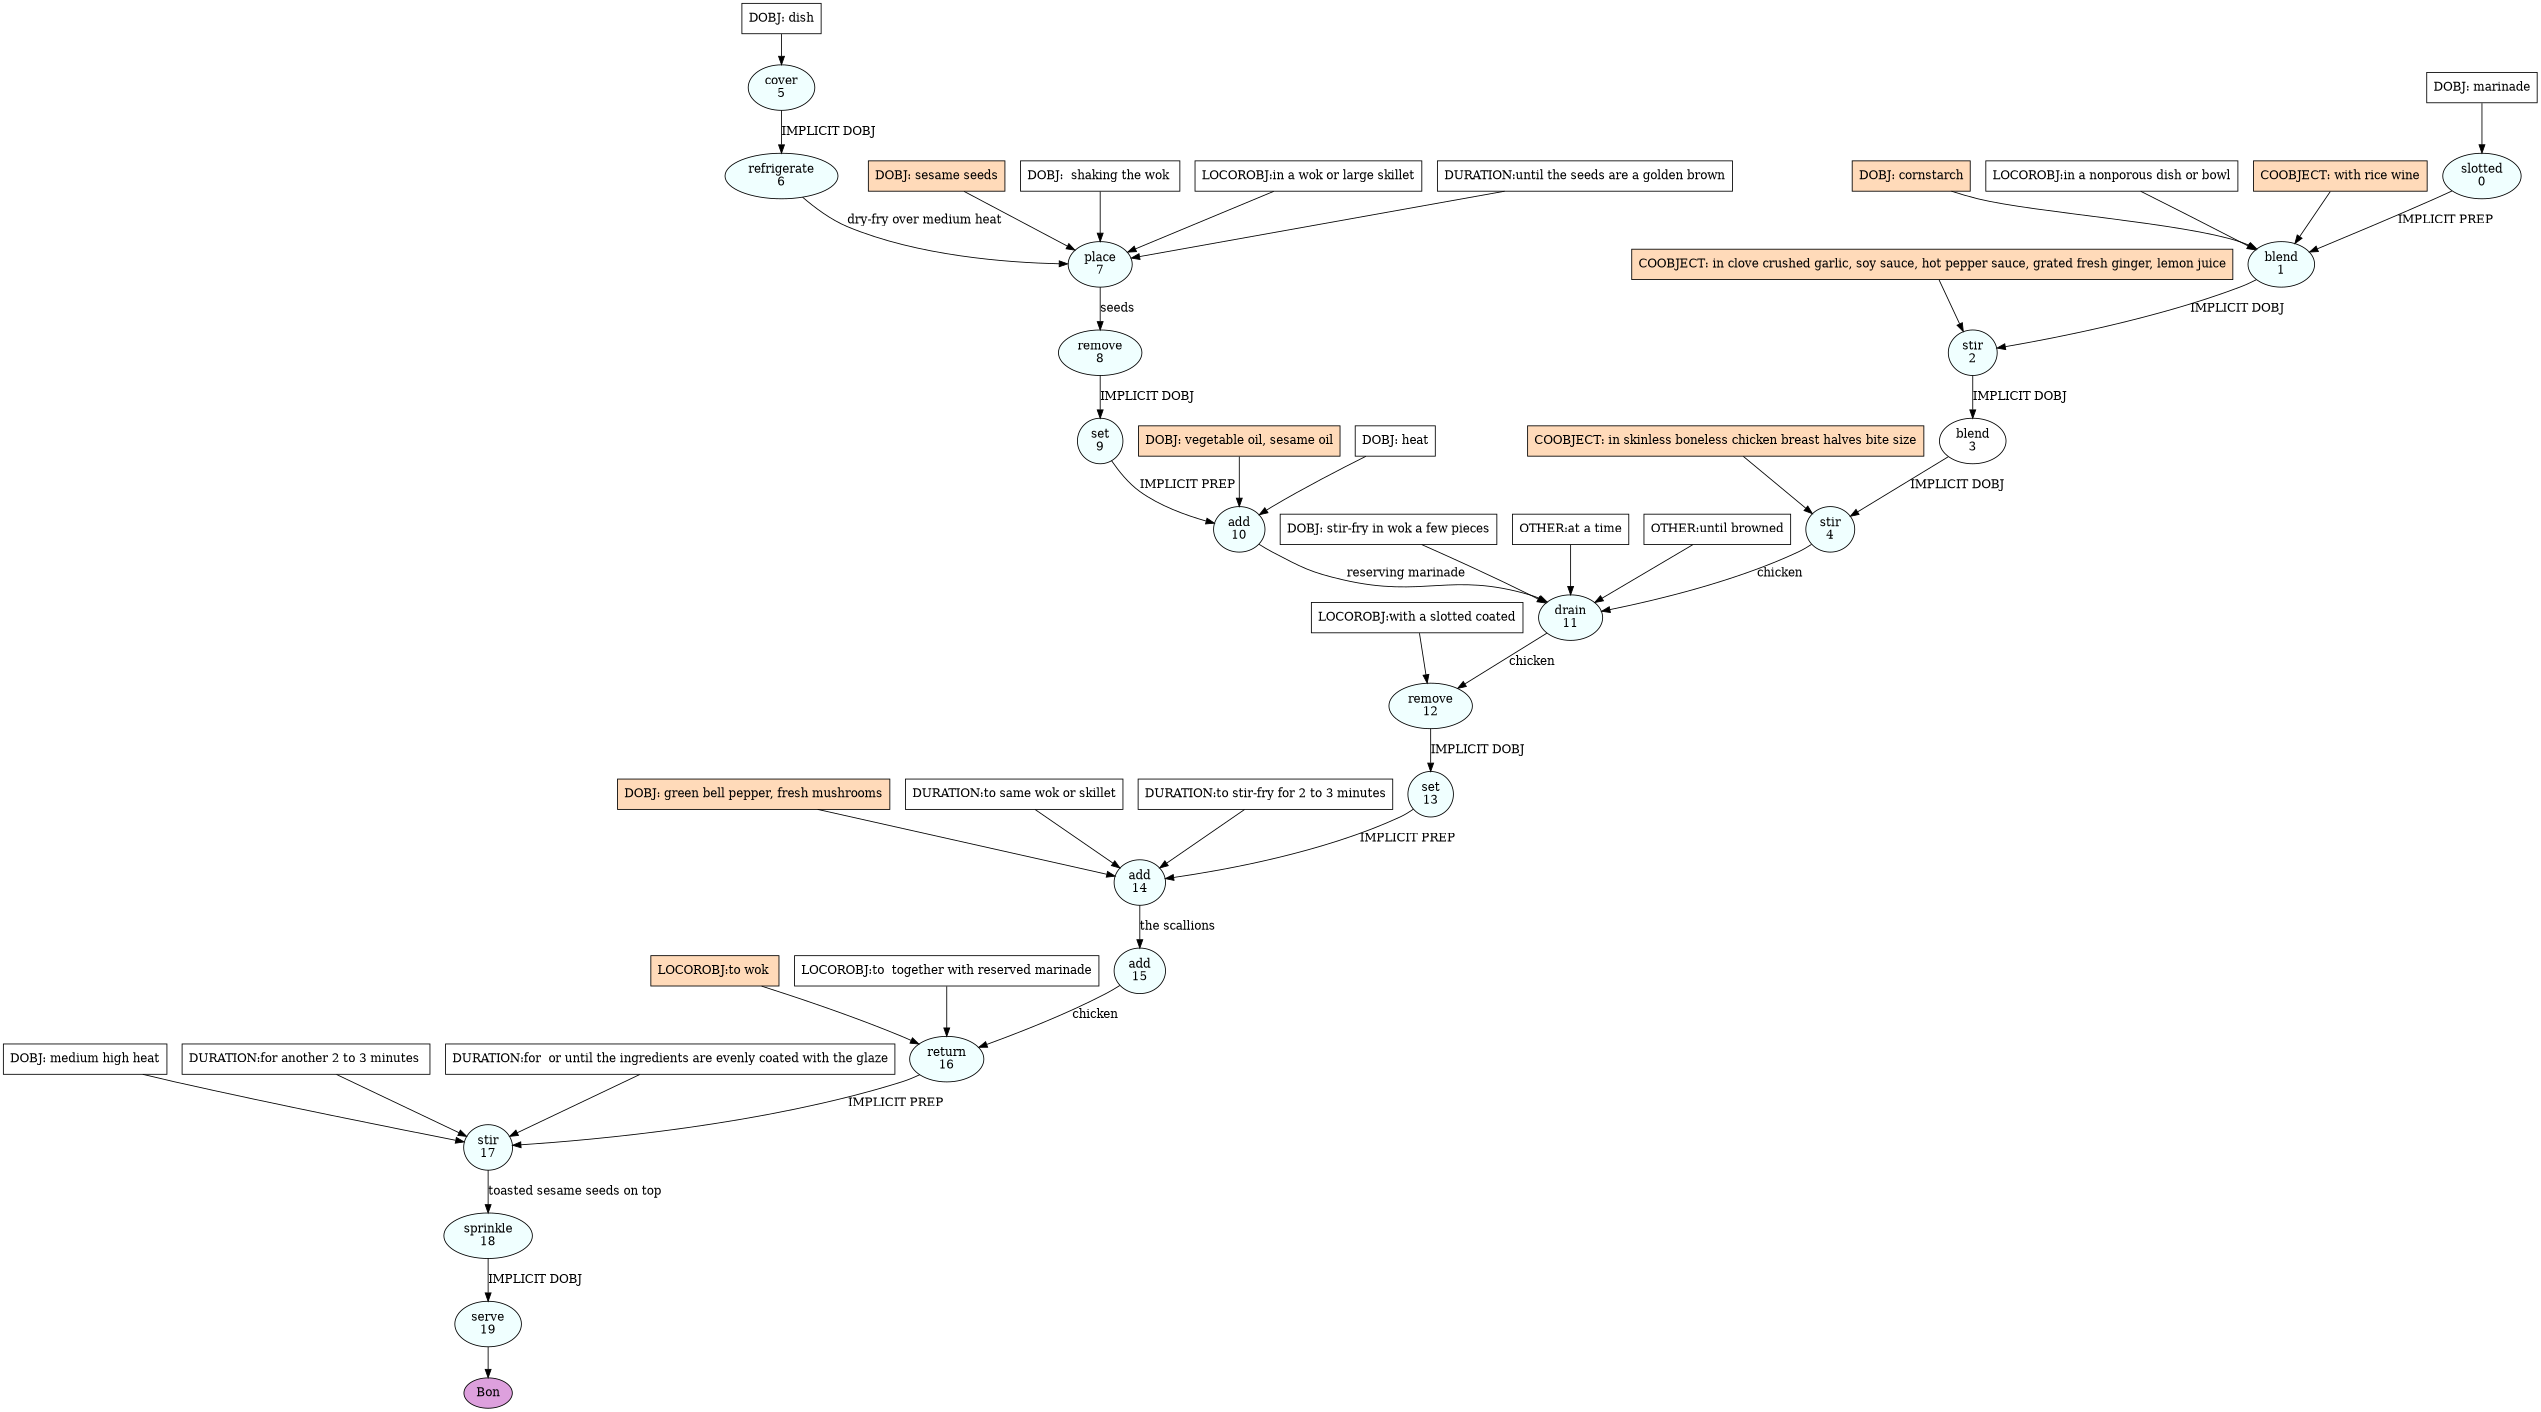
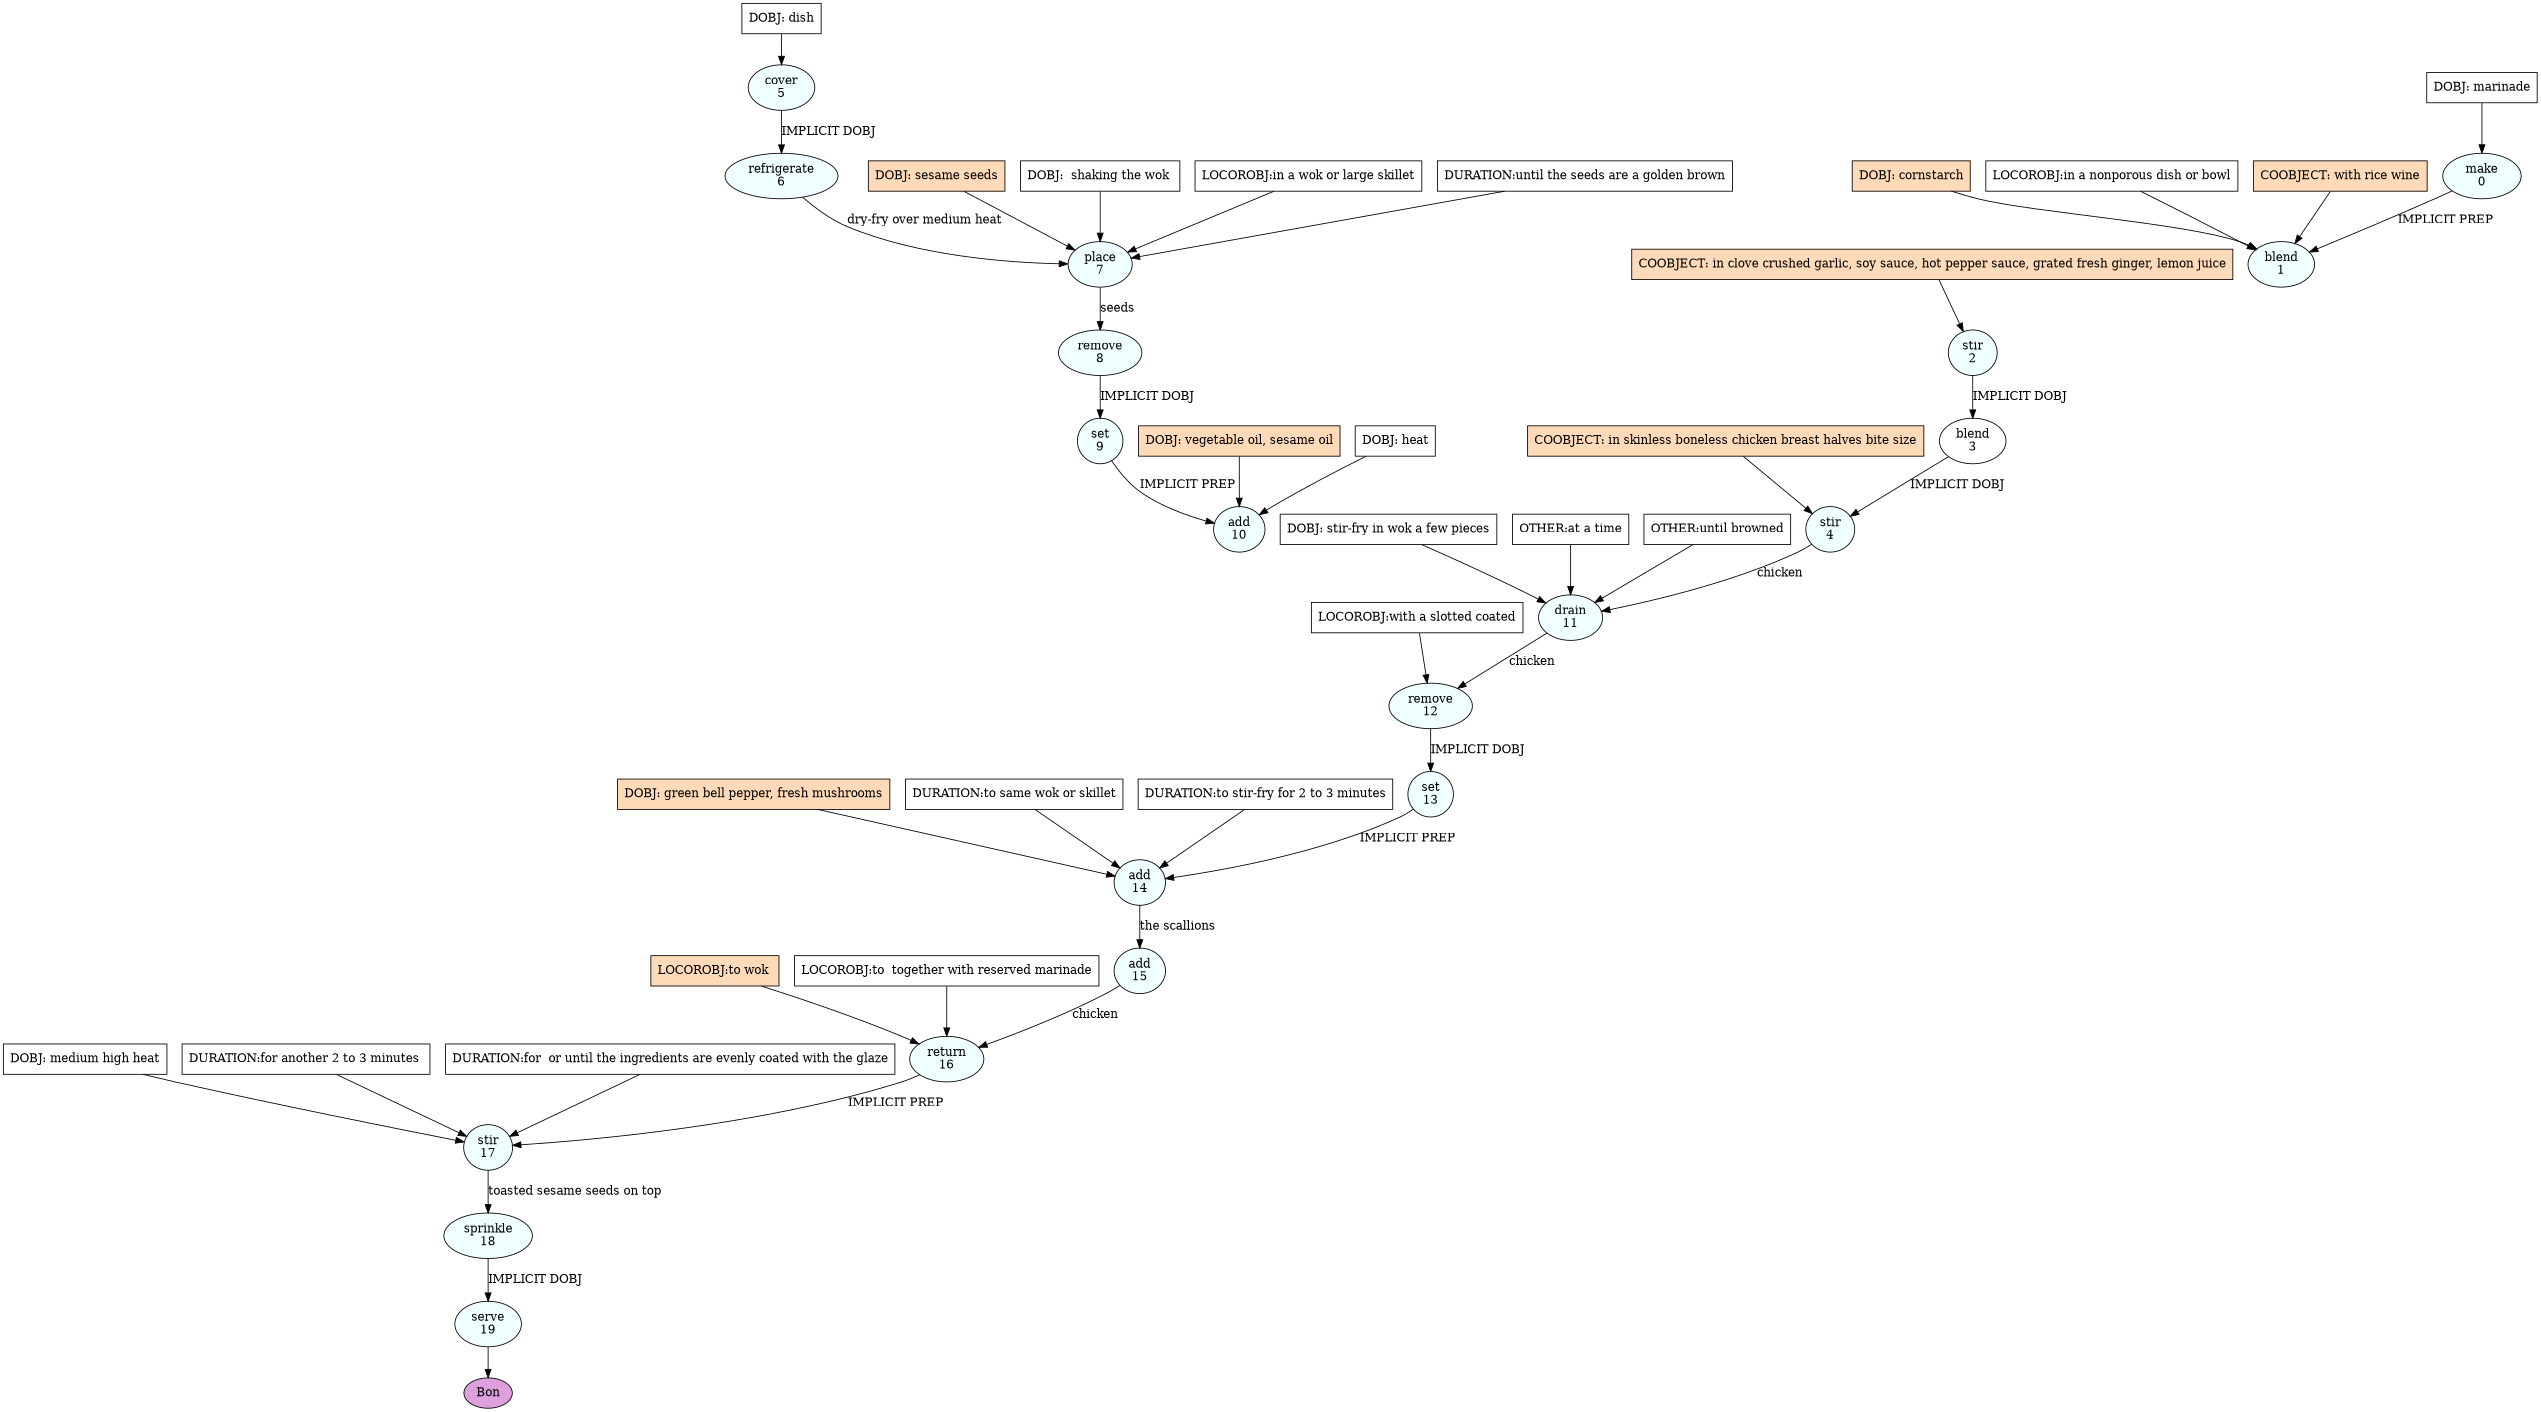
node "slotted 0": label "slotted 0" -> "make 0"
edge "blend 1" -> "stir 2": removed, label "IMPLICIT DOBJ"
edge "add 10" -> "drain 11": removed, label "reserving marinade"
